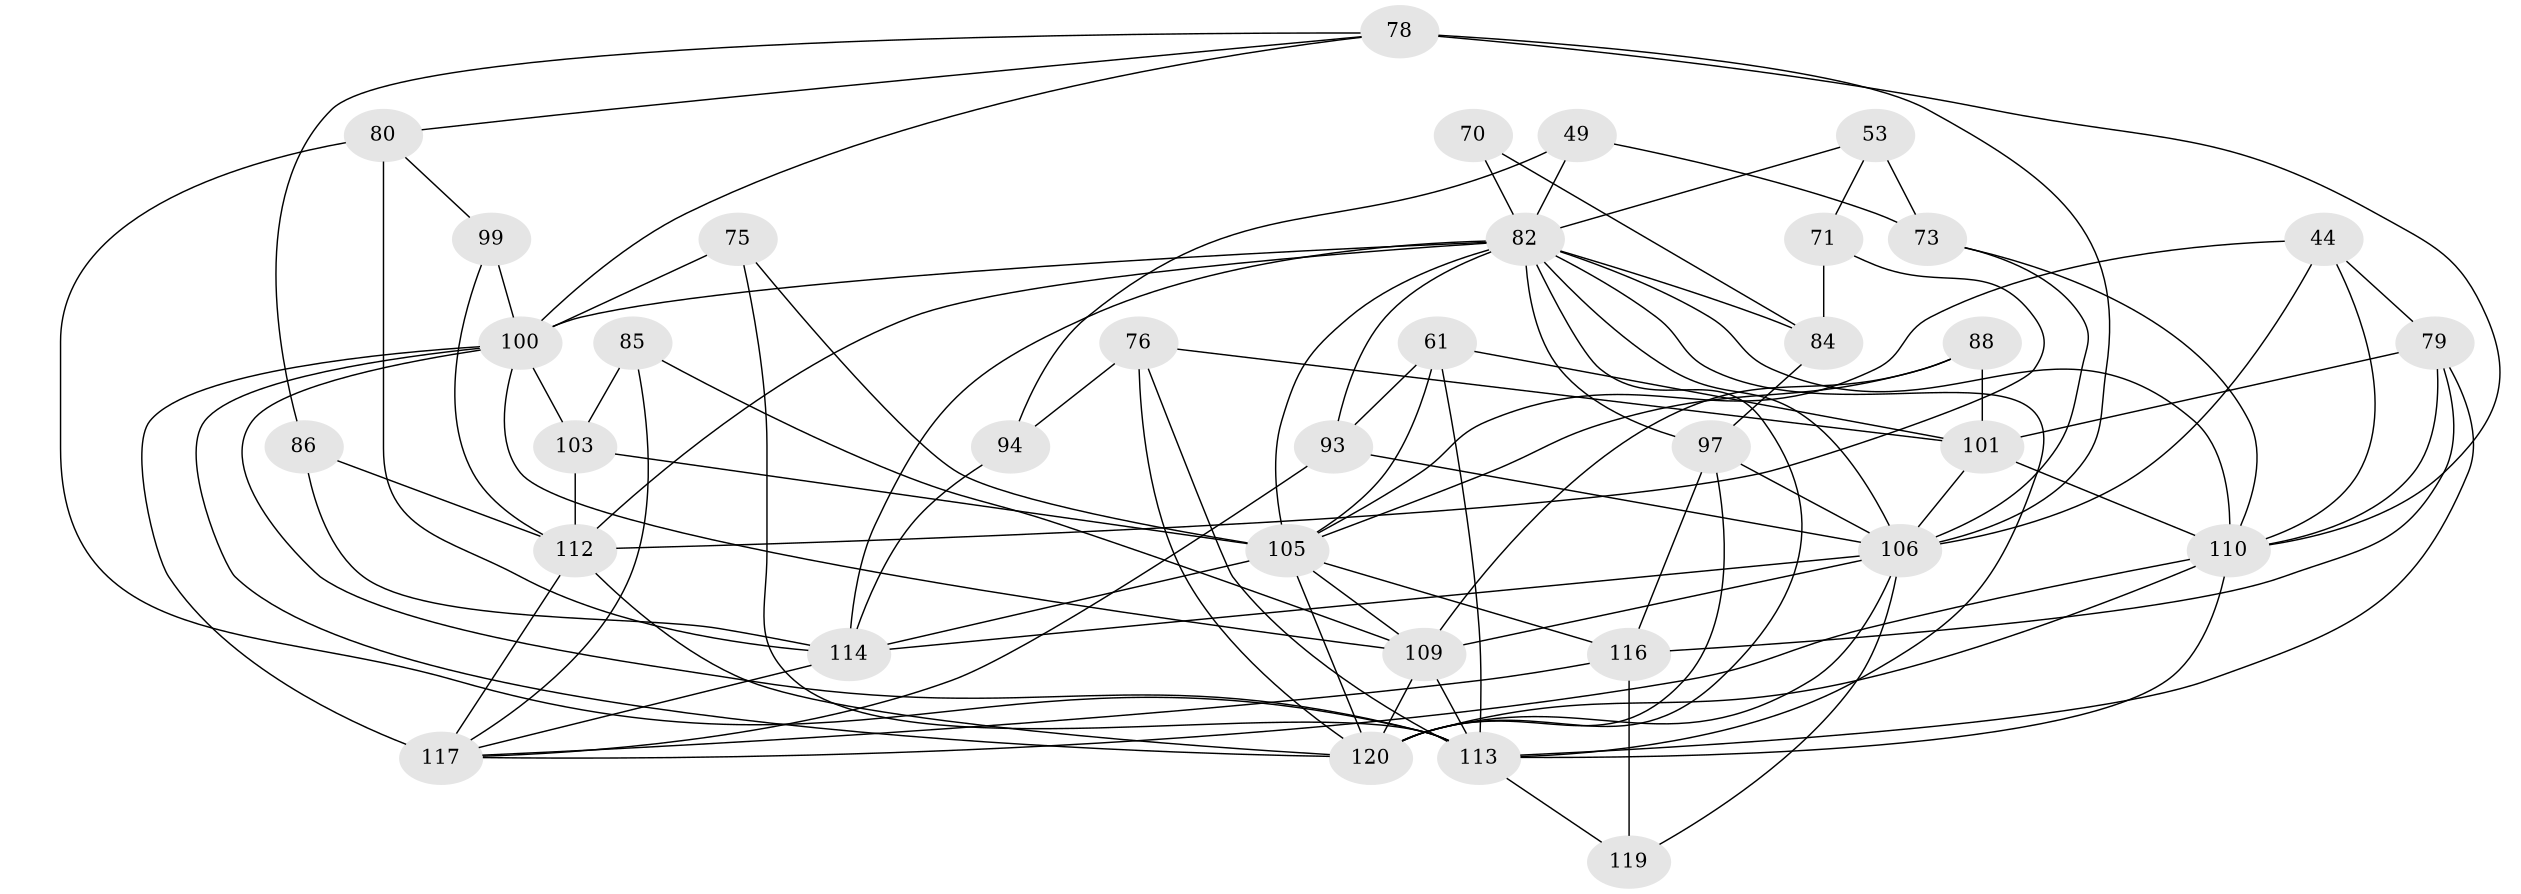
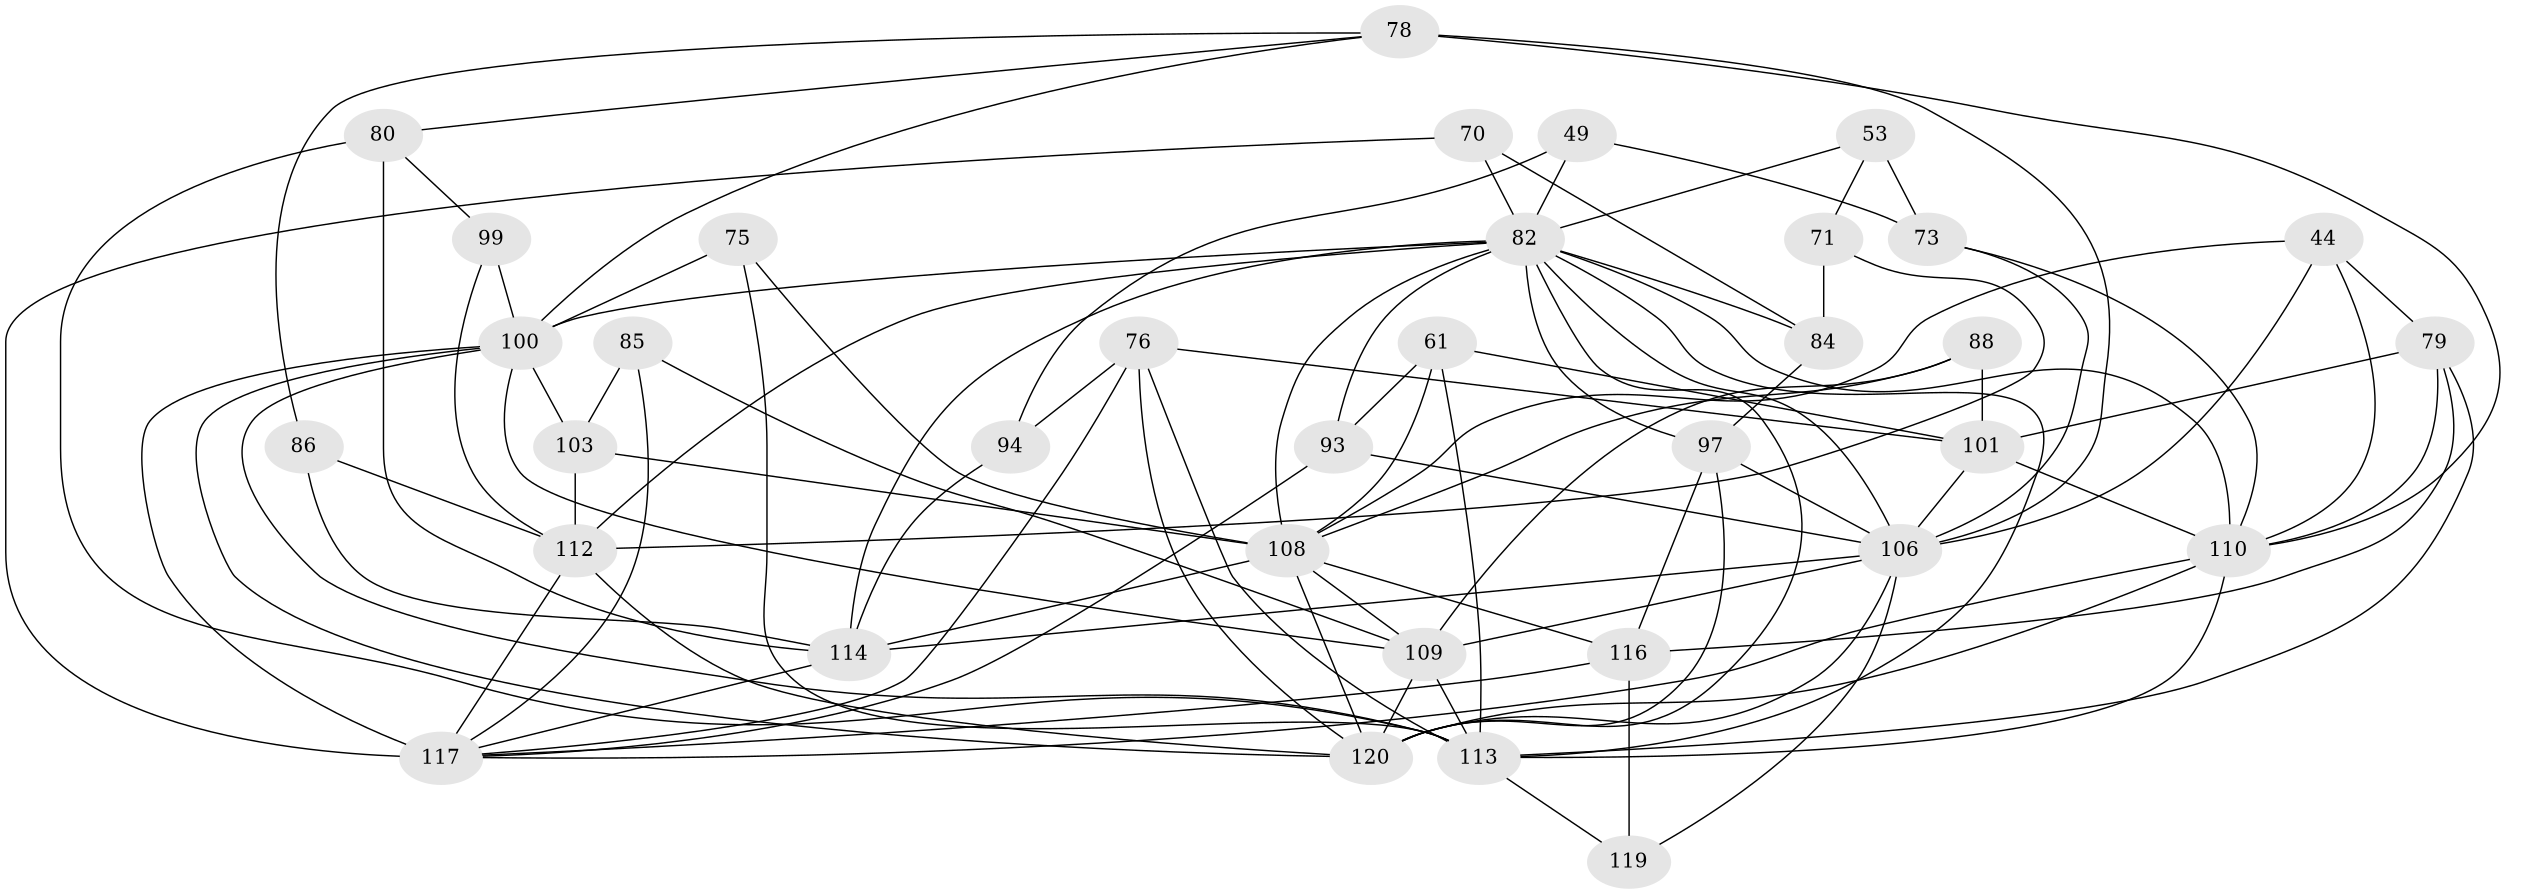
edge "70" -- "117": added
node "105": label "105" -> "108"
edge "76" -- "117": added
